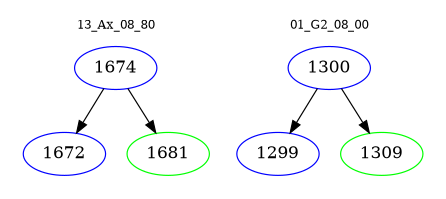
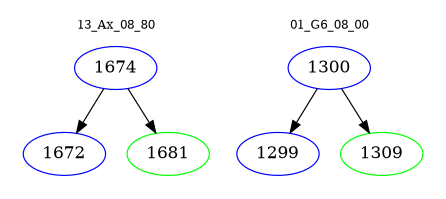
cluster "01_G2_08_00": label "01_G2_08_00" -> "01_G6_08_00"
